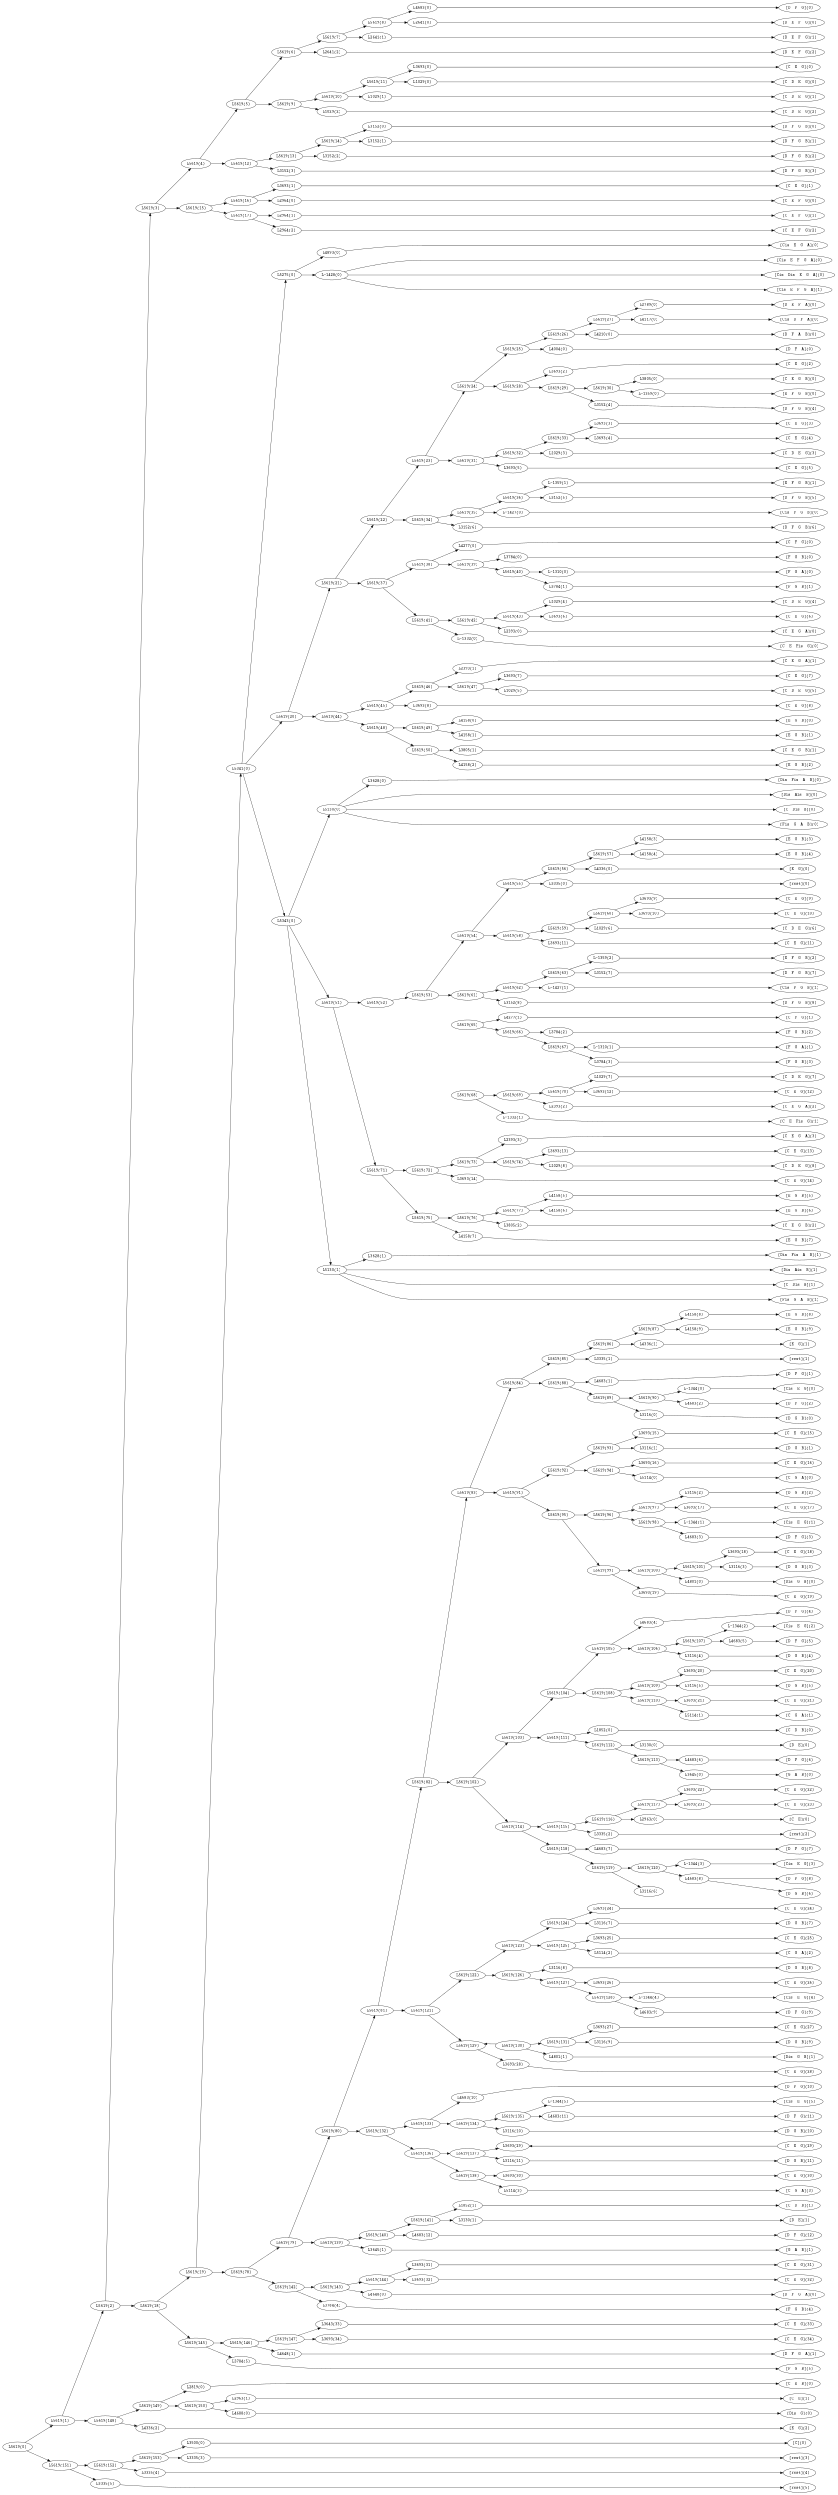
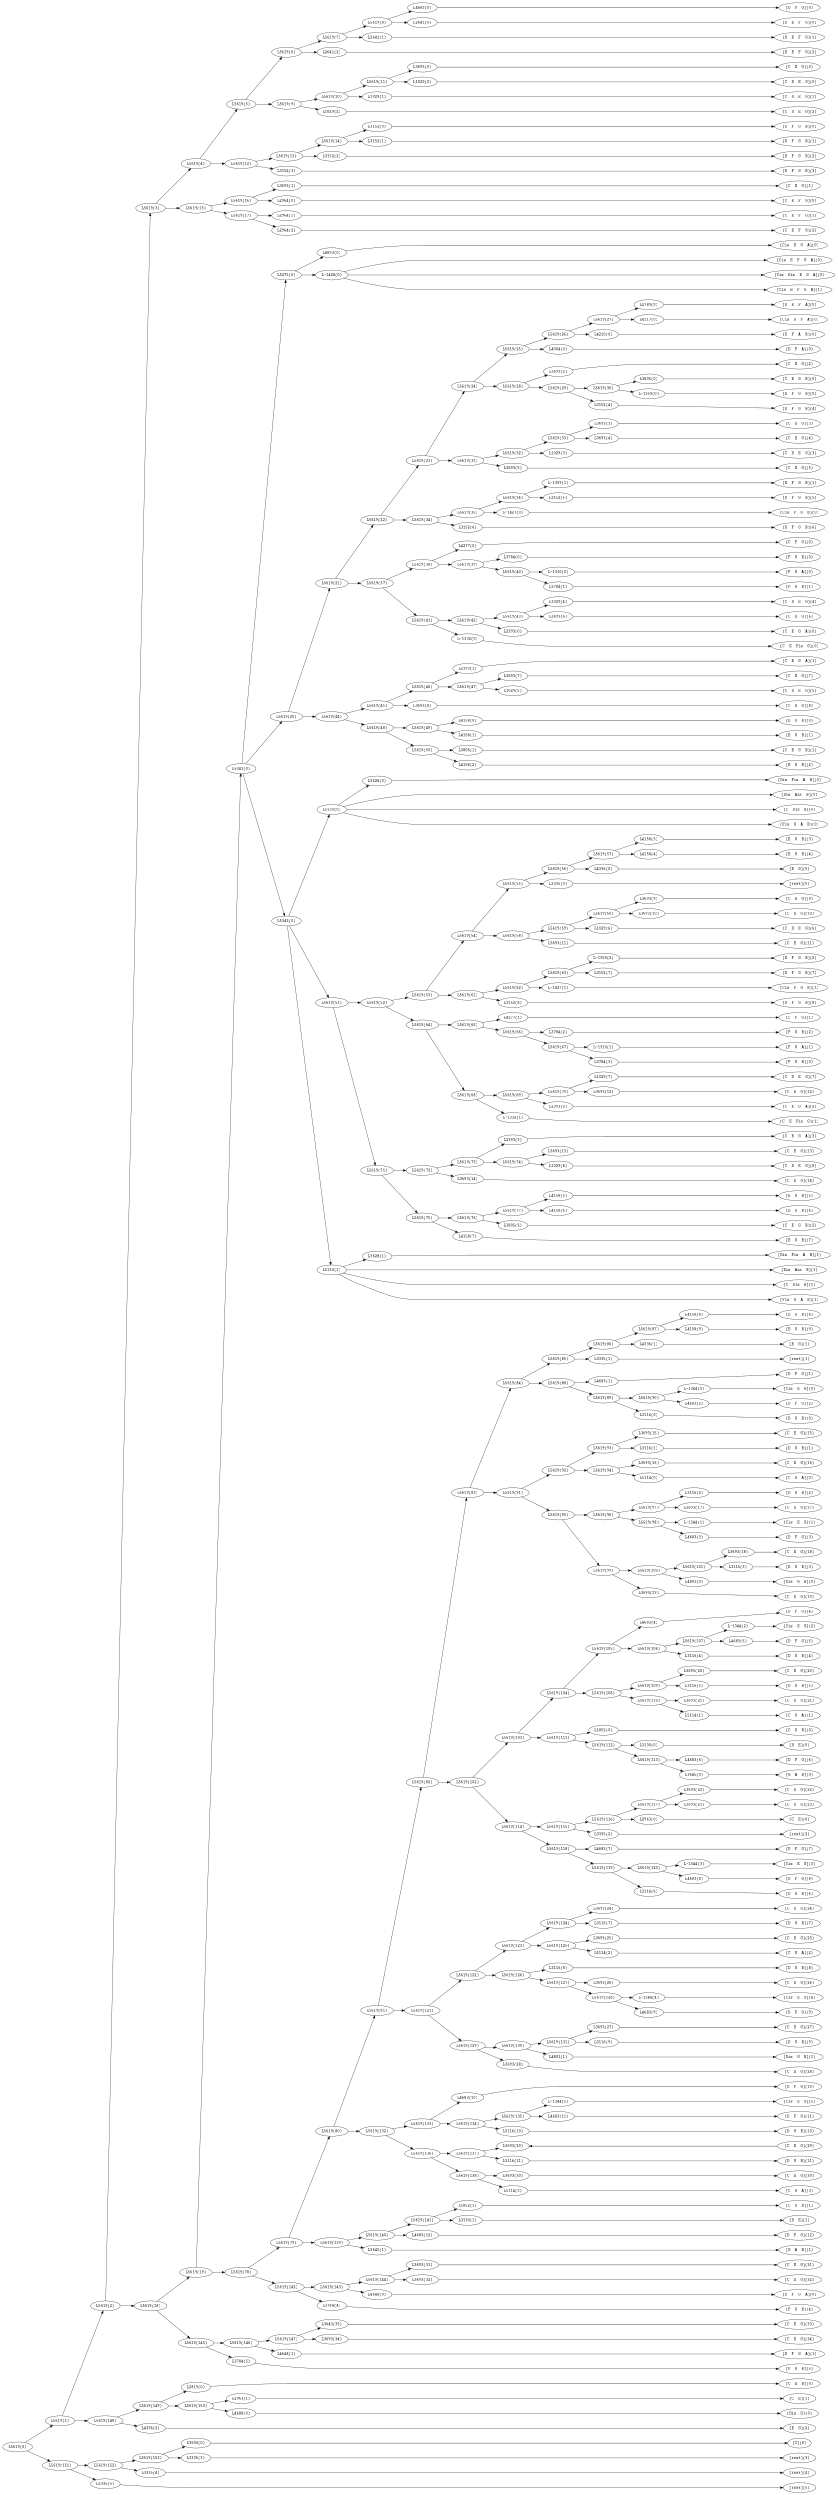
node "L5619(64)": added
edge "L4683(8)" -> "[D  G  B](6)": now "L3116(6)" -> "[D  G  B](6)"
edge "L5619(130)" -> "L5619(129)": reversed
